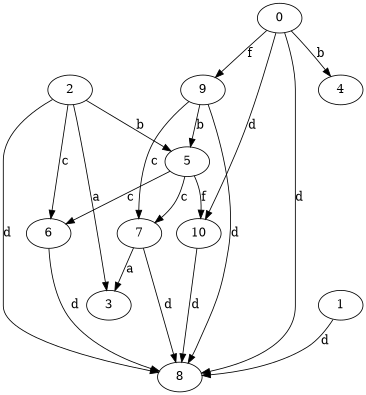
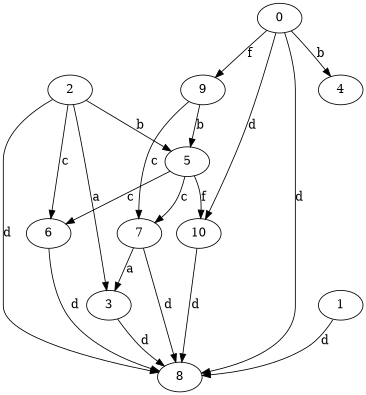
edge "9" -> "8": now "3" -> "8"
